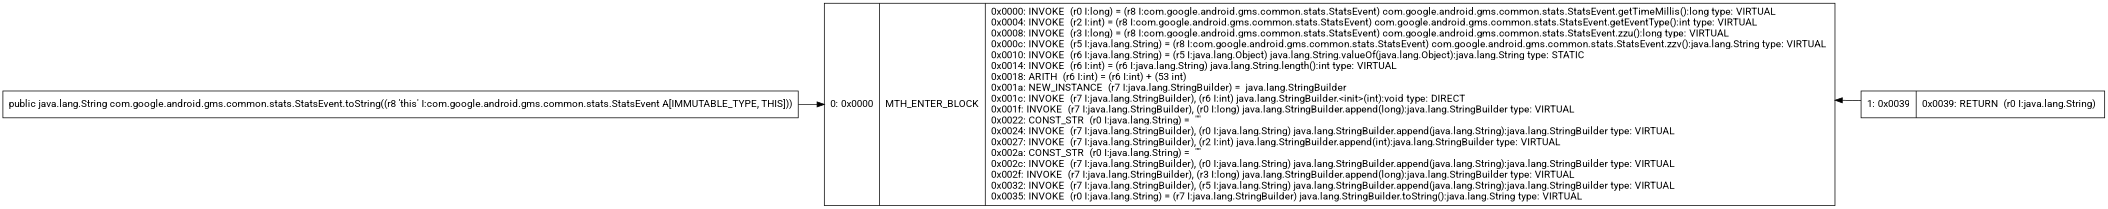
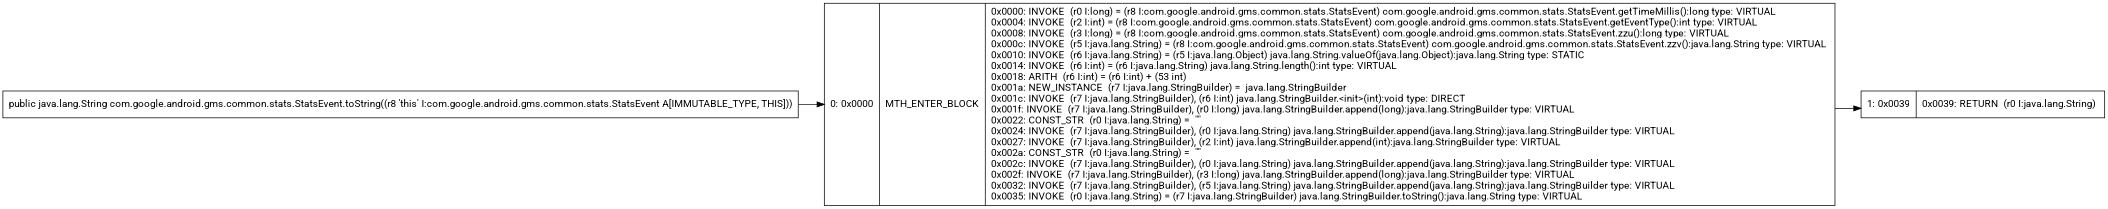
edge "1: 0x0039" -> "0: 0x0000": reversed
